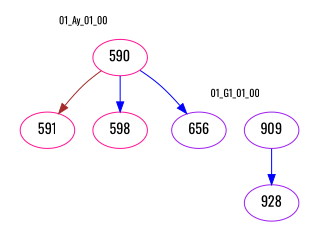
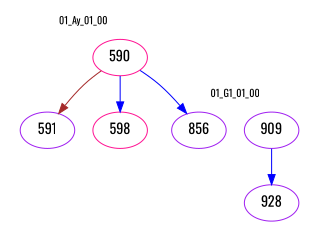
node "591": color deeppink -> purple
node "656": label "656" -> "856"
